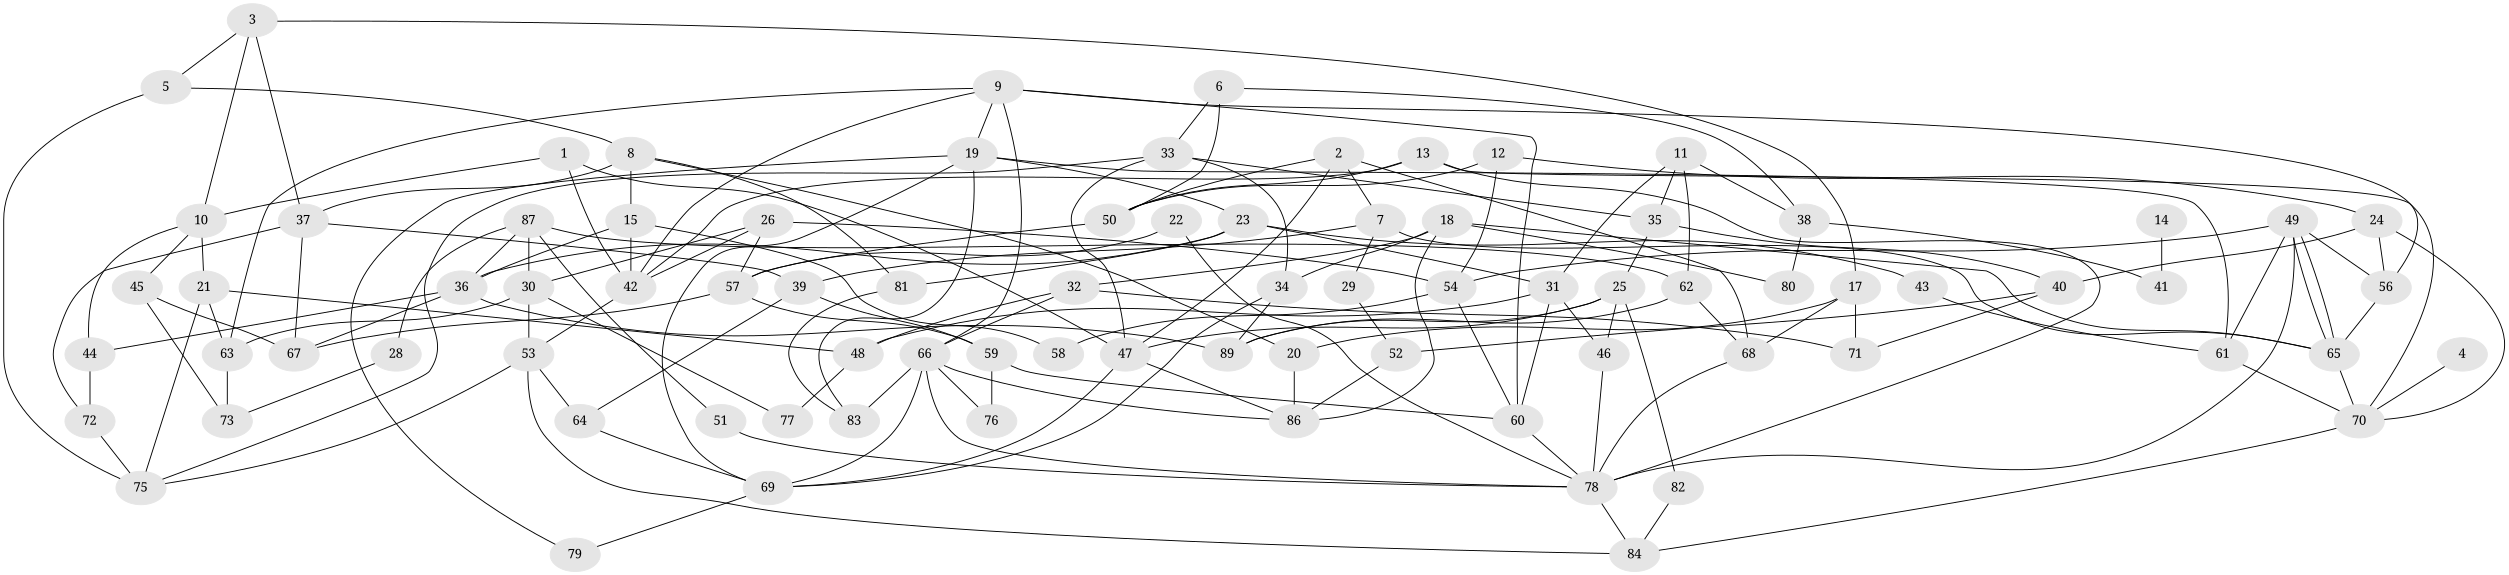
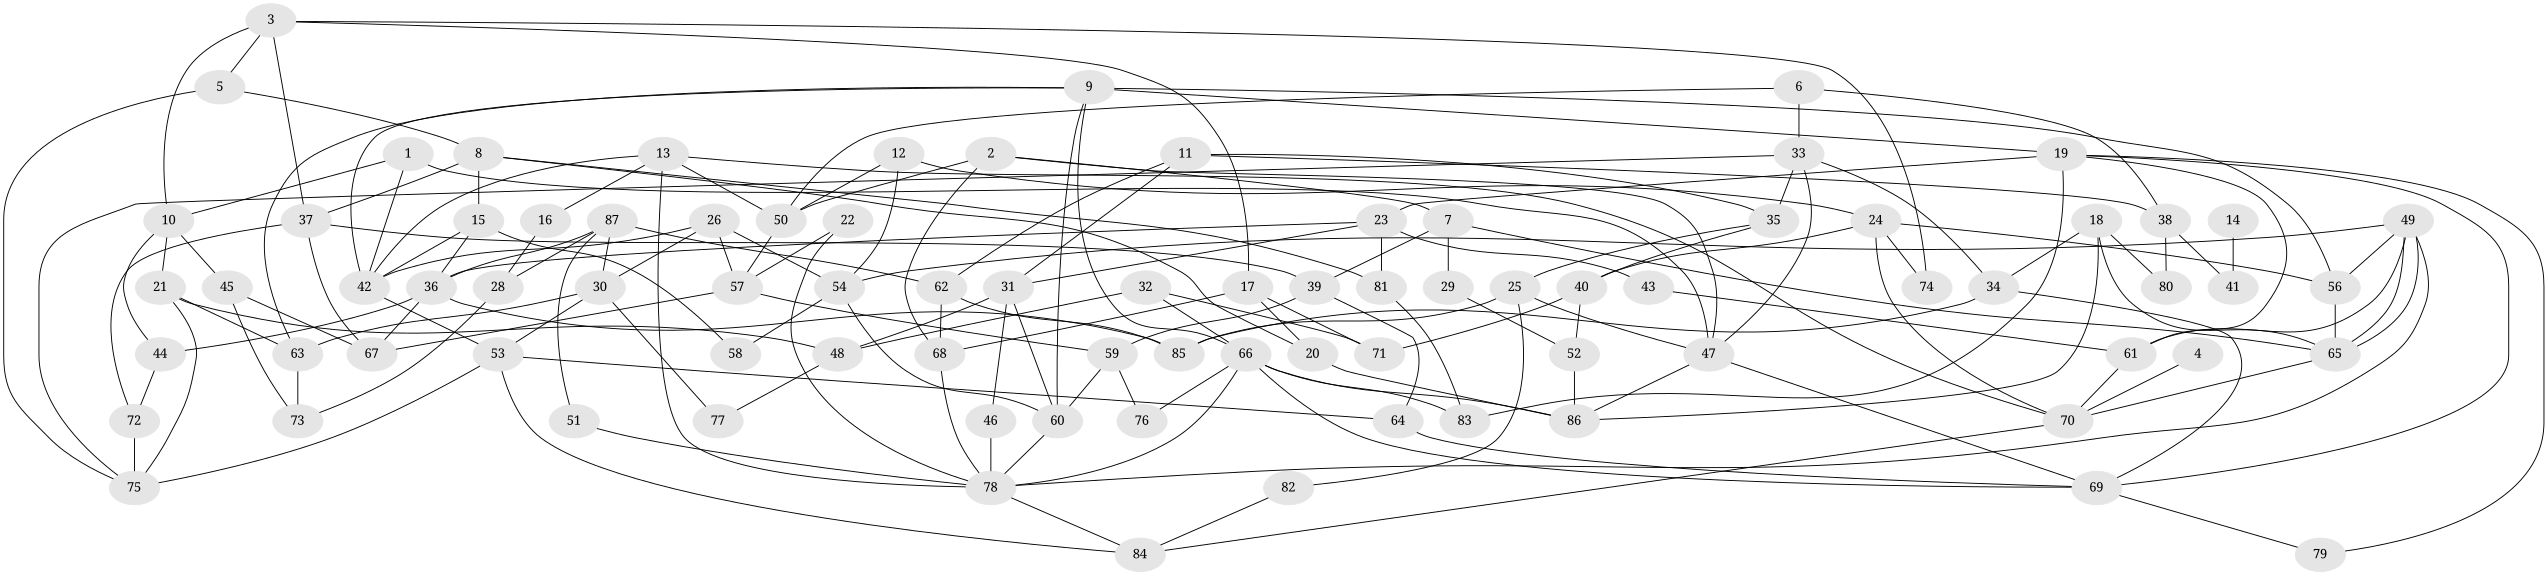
node "16": added
edge "18" -- "32": removed
node "74": added
edge "25" -- "46": removed
node "89": label "89" -> "85"
